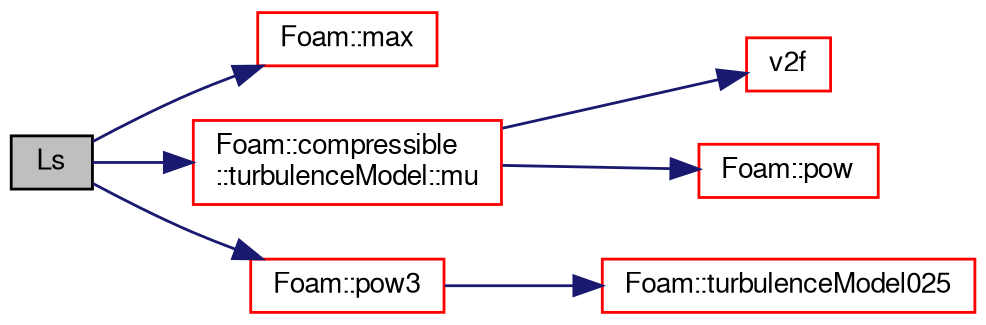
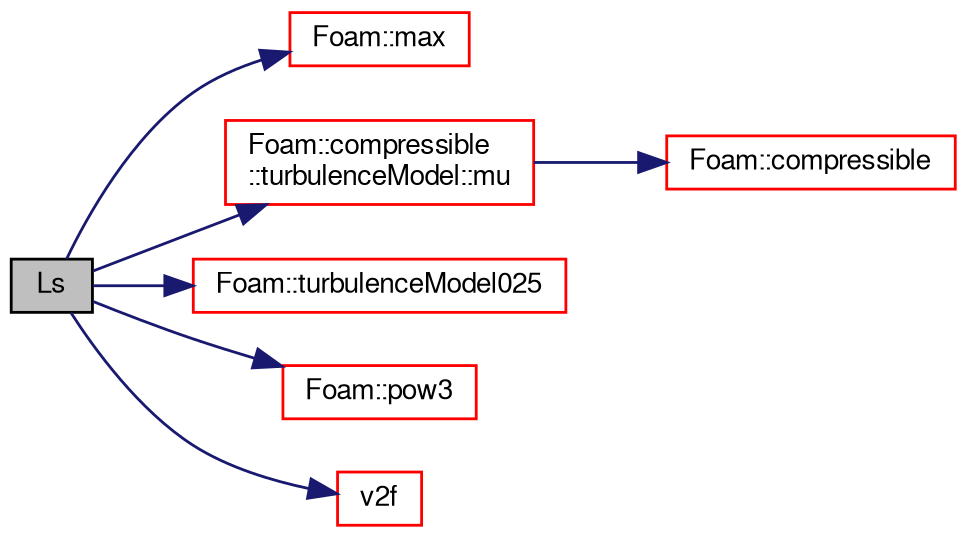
edge "Foam::compressible ::turbulenceModel::mu" -> "v2f": now "Ls" -> "v2f"
node "Foam::pow": label "Foam::pow" -> "Foam::compressible"
edge "Foam::pow3" -> "Foam::turbulenceModel025": now "Ls" -> "Foam::turbulenceModel025"
